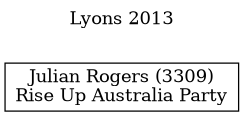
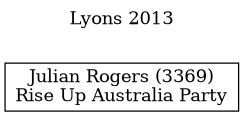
node "Julian Rogers (3309) Rise Up Australia Party": label "Julian Rogers (3309) Rise Up Australia Party" -> "Julian Rogers (3369) Rise Up Australia Party"
